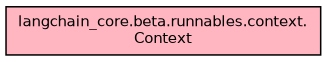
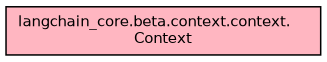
node "langchain_core.beta.runnables.context. Context": label "langchain_core.beta.runnables.context. Context" -> "langchain_core.beta.context.context. Context"
